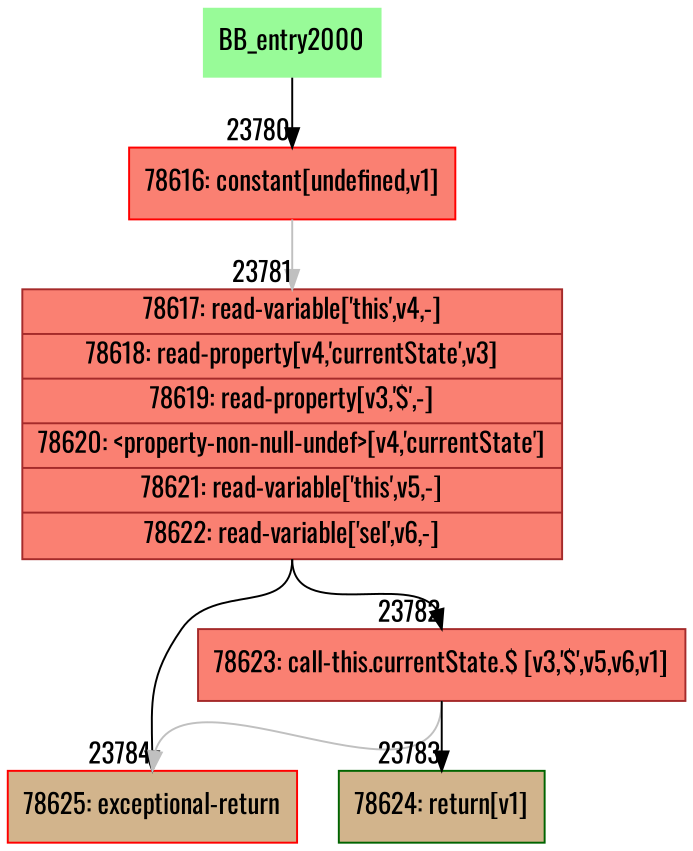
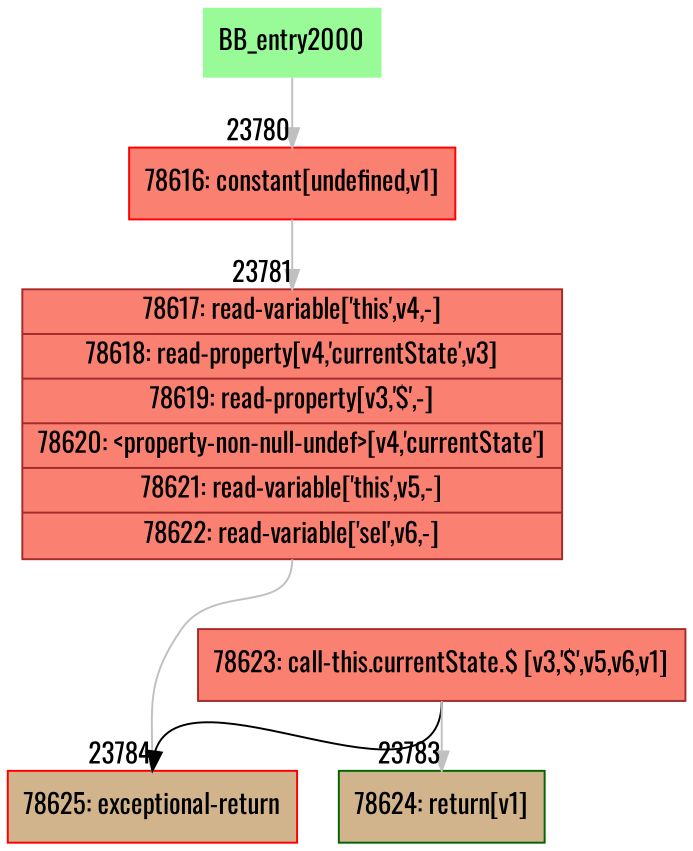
edge "BB_entry2000" -> "78616: constant[undefined,v1]": color black -> gray
edge "78617: read-variable['this',v4,-]" -> "78623: call-this.currentState.$ [v3,'$',v5,v6,v1]": removed
edge "78617: read-variable['this',v4,-]" -> "78625: exceptional-return": color black -> gray
edge "78623: call-this.currentState.$ [v3,'$',v5,v6,v1]" -> "78624: return[v1]": color black -> gray
edge "78623: call-this.currentState.$ [v3,'$',v5,v6,v1]" -> "78625: exceptional-return": color gray -> black
